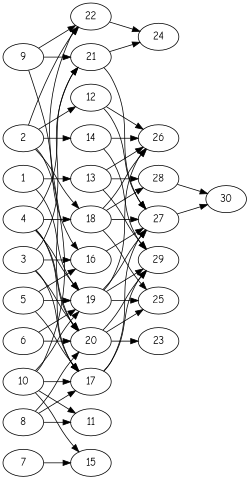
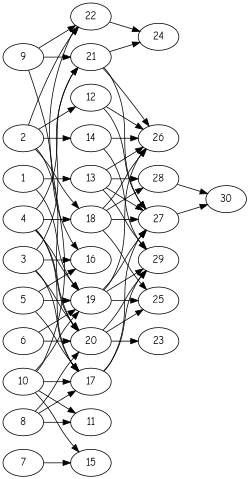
edge "21" -> "26": added
edge "16" -> "27": now "13" -> "27"
